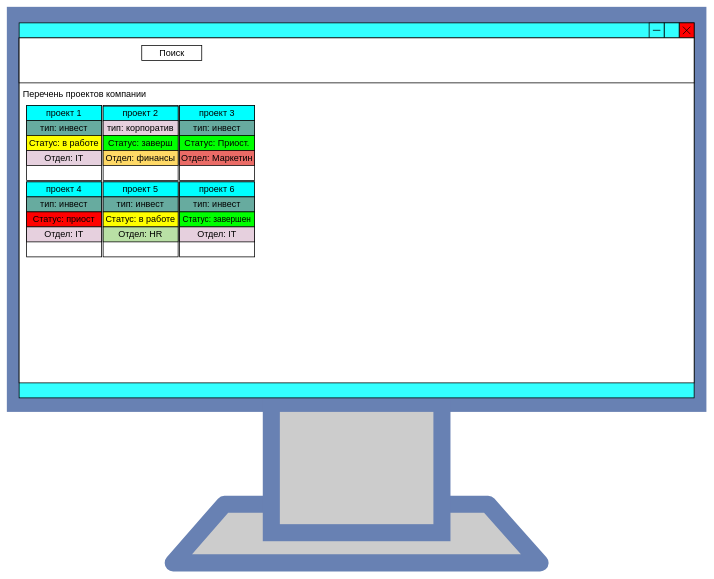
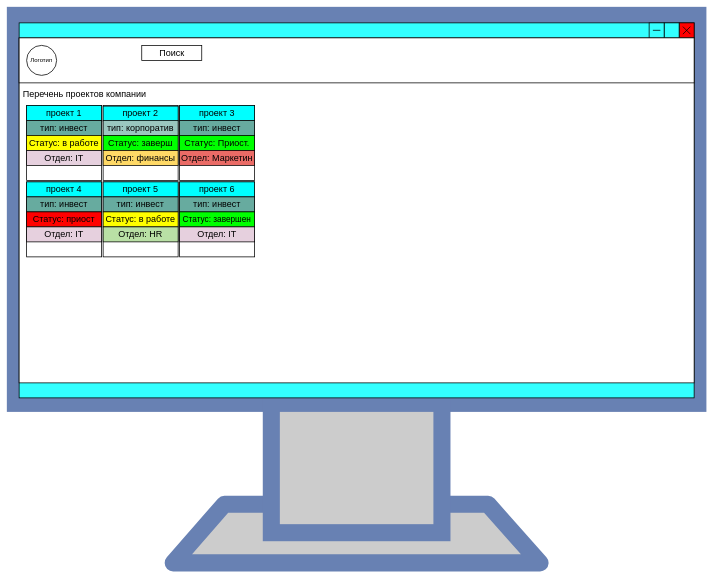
node "Логотип": added
node "тип: корпоратив": fillcolor #e6d0de -> #9ac7bf
